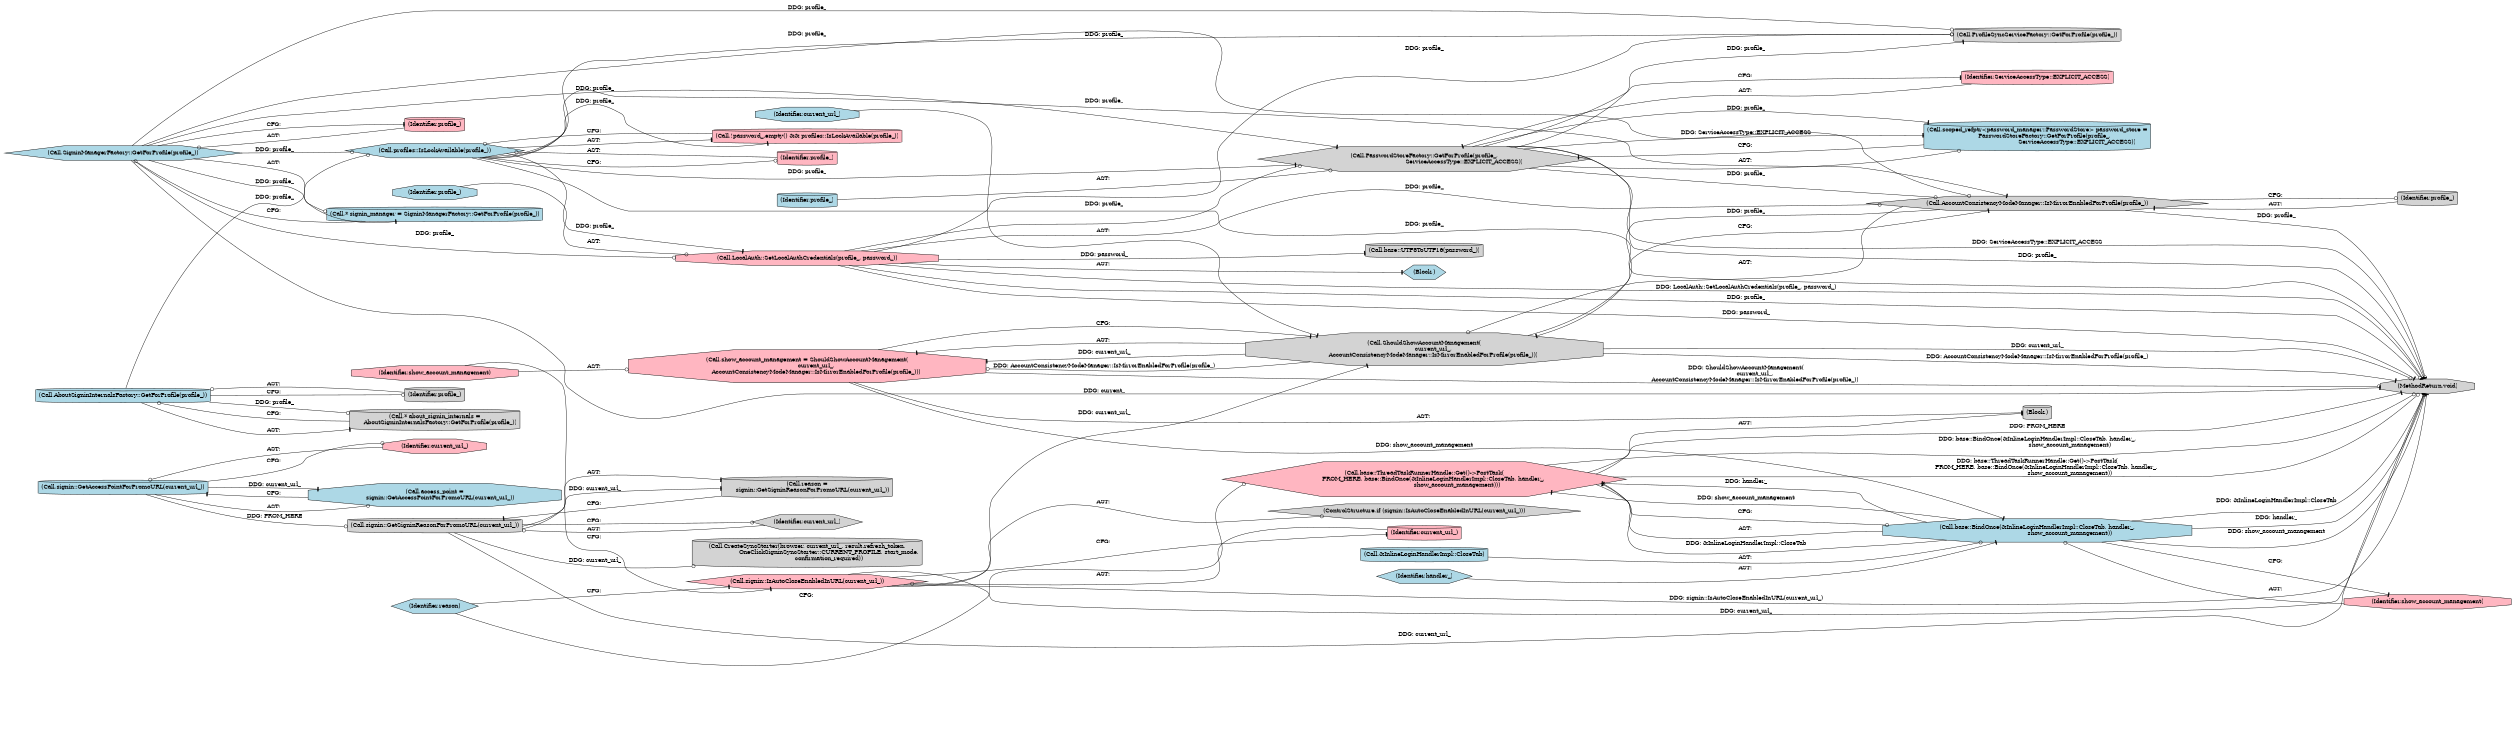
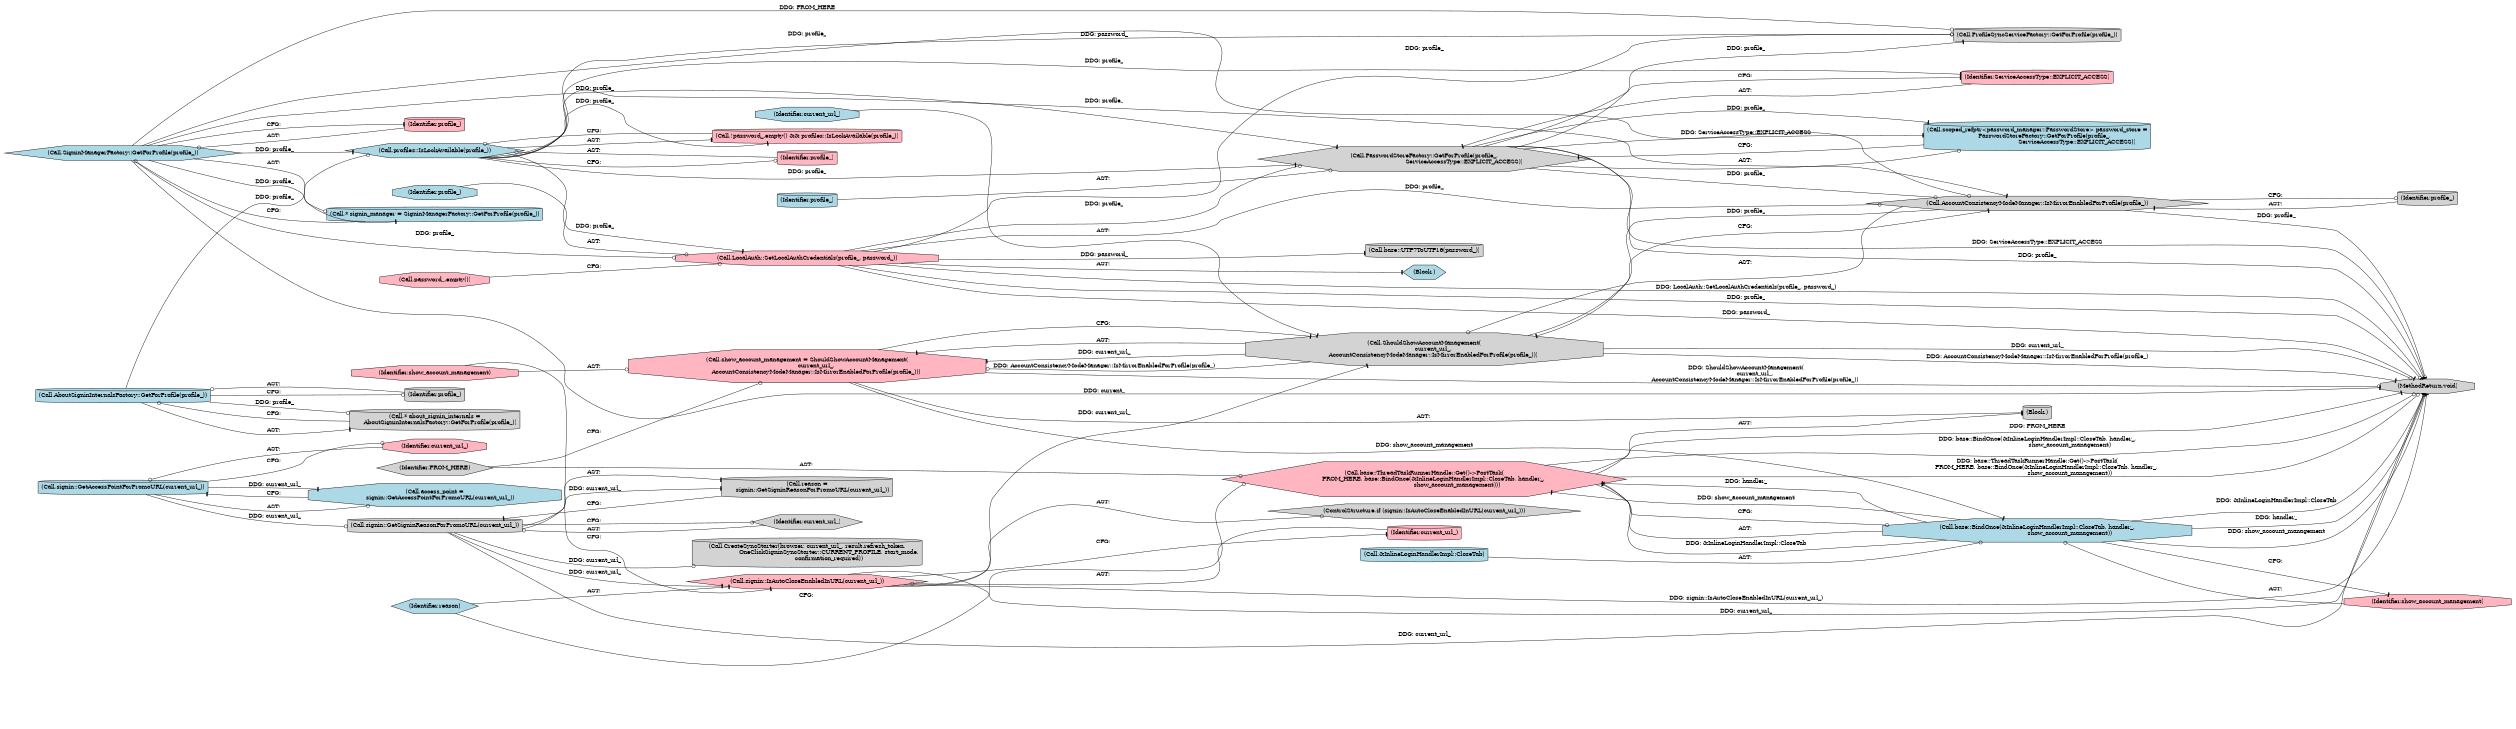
edge "(Call,SigninManagerFactory::GetForProfile(profile_))" -> "(Call,ProfileSyncServiceFactory::GetForProfile(profile_))": label "DDG: profile_" -> "DDG: FROM_HERE"
edge "(Call,profiles::IsLockAvailable(profile_))" -> "(Call,ProfileSyncServiceFactory::GetForProfile(profile_))": label "DDG: profile_" -> "DDG: password_"
edge "(Call,SigninManagerFactory::GetForProfile(profile_))" -> "(Call,profiles::IsLockAvailable(profile_))": arrowhead odot -> tee
edge "(Call,profiles::IsLockAvailable(profile_))" -> "(MethodReturn,void)": now "(Call,profiles::IsLockAvailable(profile_))" -> "(Identifier,ServiceAccessType::EXPLICIT_ACCESS)"
node "(Call,base::UTF8ToUTF16(password_))": label "(Call,base::UTF8ToUTF16(password_))" -> "(Call,base::UTF7ToUTF16(password_))"
node "(Call,password_.empty())": added
node "(Identifier,FROM_HERE)": added
edge "(Call,signin::GetAccessPointForPromoURL(current_url_))" -> "(Call,signin::GetSigninReasonForPromoURL(current_url_))": label "DDG: FROM_HERE" -> "DDG: current_url_"
node "(Identifier,handler_)": removed
edge "(Call,signin::GetSigninReasonForPromoURL(current_url_))" -> "(Call,signin::IsAutoCloseEnabledInURL(current_url_))": added, label "DDG: current_url_"
edge "(Identifier,reason)" -> "(Call,signin::IsAutoCloseEnabledInURL(current_url_))": label "CFG: " -> "AST: "
